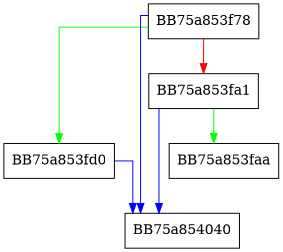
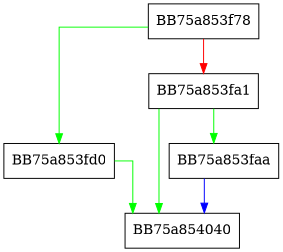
edge "BB75a853f78" -> "BB75a854040": now "BB75a853faa" -> "BB75a854040"
edge "BB75a853fa1" -> "BB75a854040": color blue -> green
edge "BB75a853fd0" -> "BB75a854040": color blue -> green
